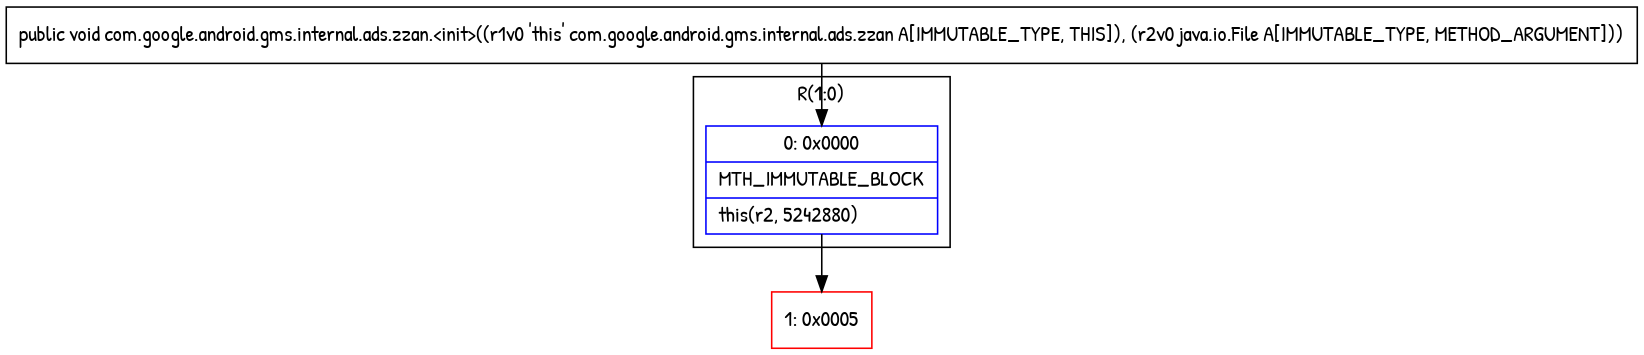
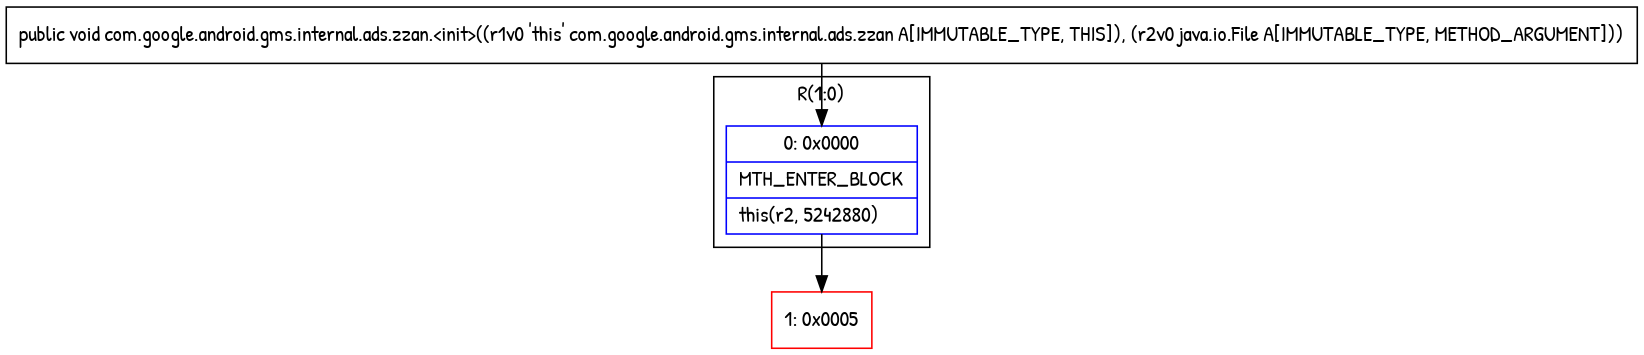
node "0: 0x0000": text "MTH_IMMUTABLE_BLOCK" -> "MTH_ENTER_BLOCK"
